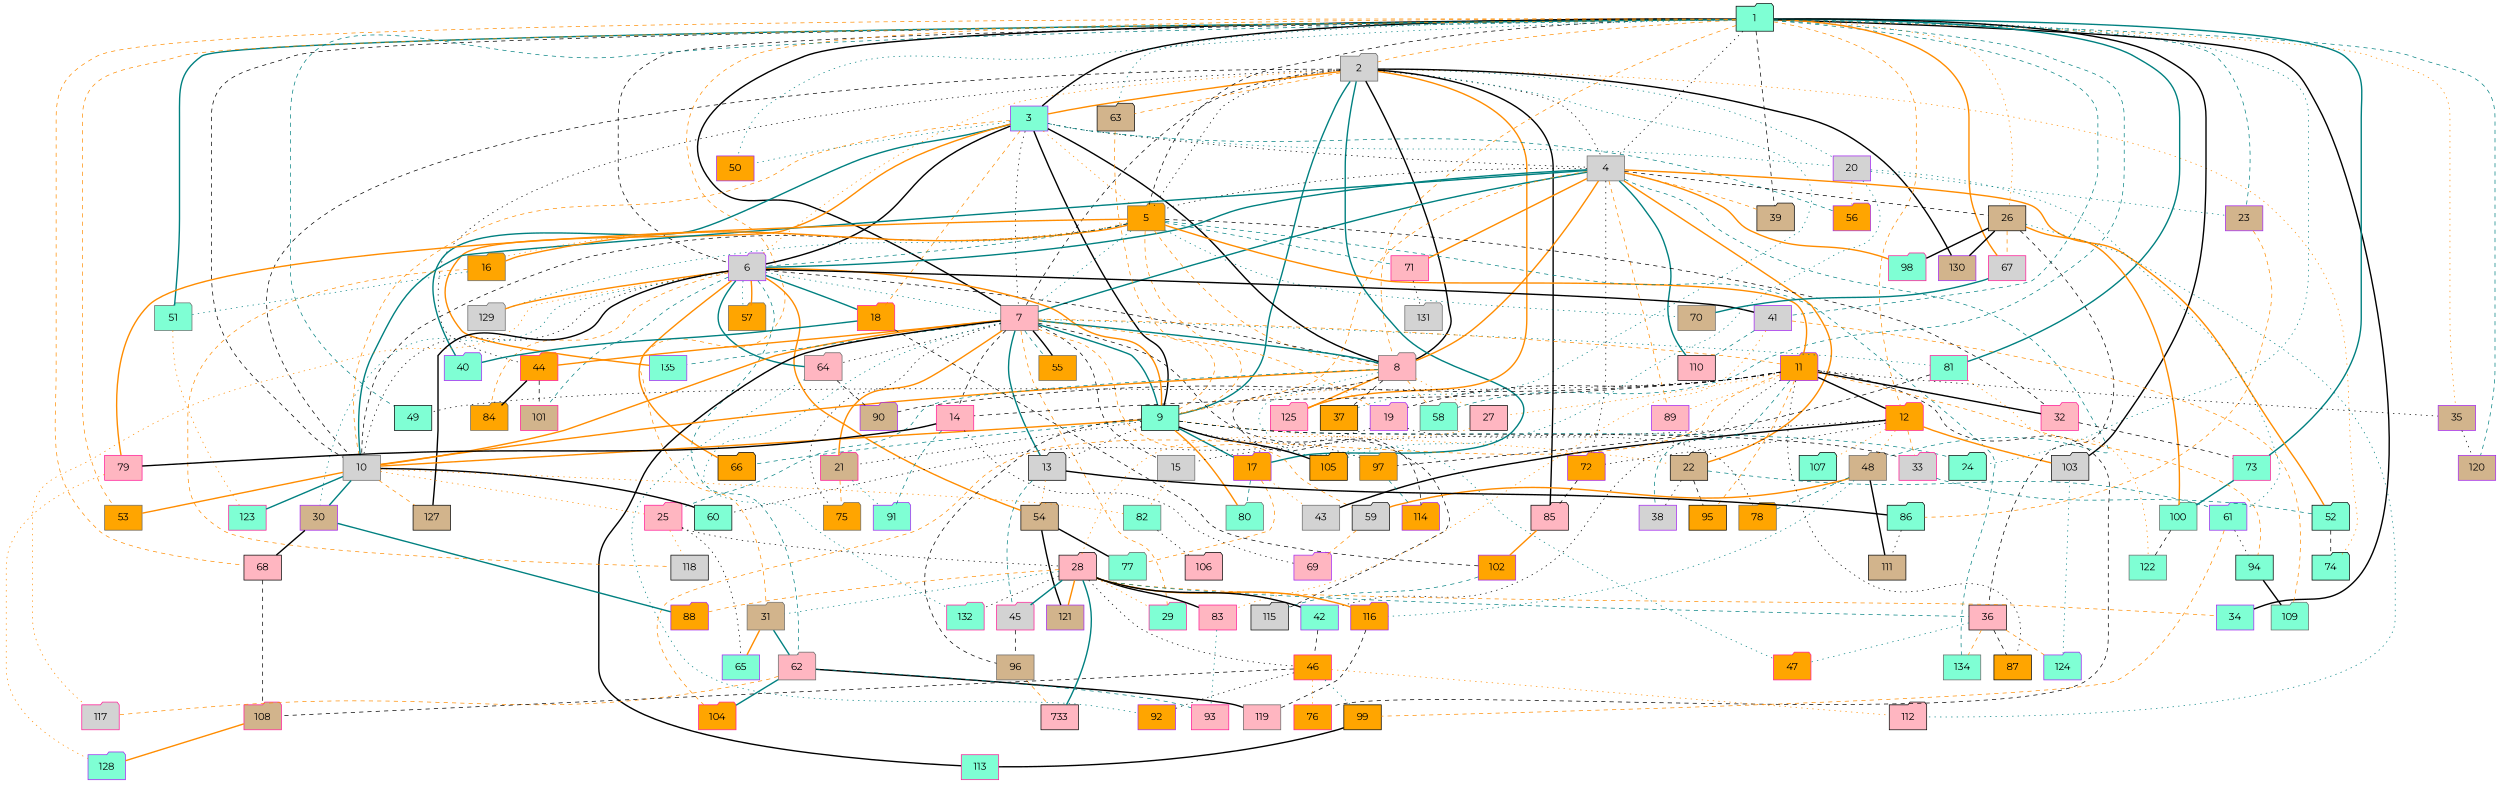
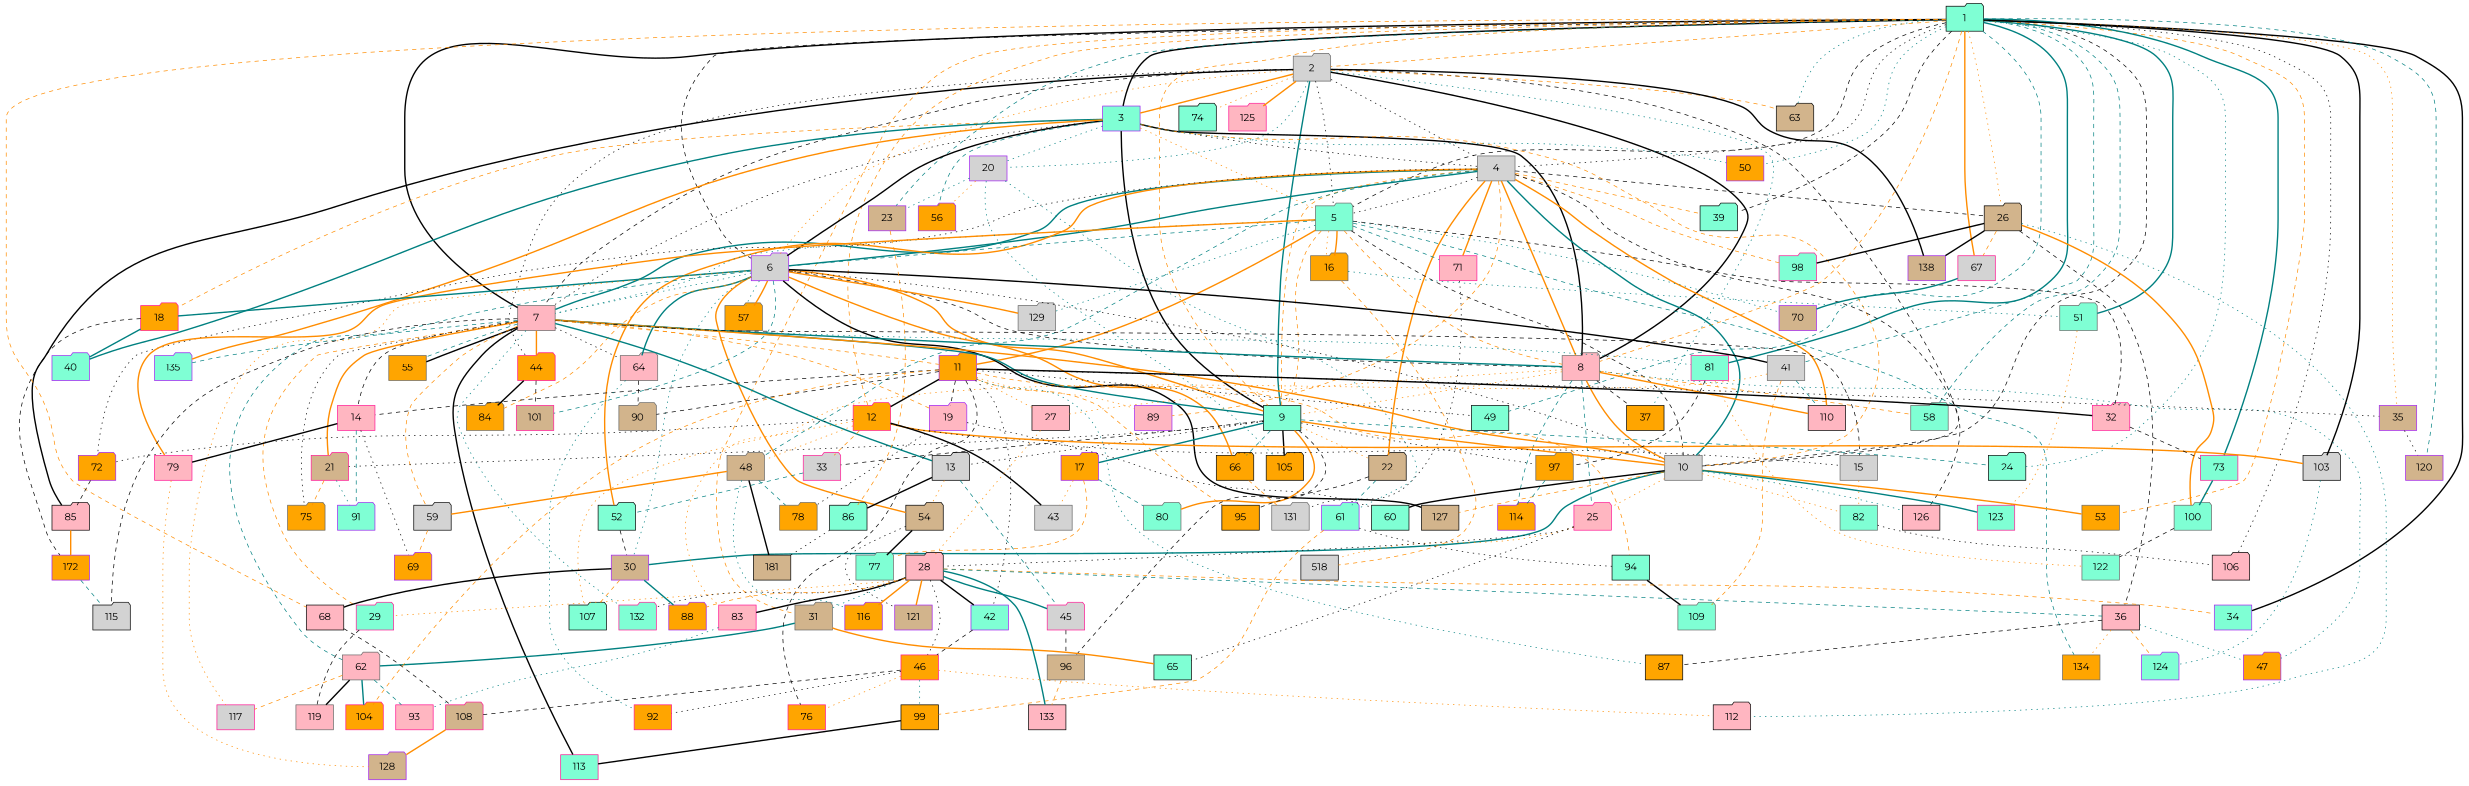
edge "1" -- "106": added
node "5": fillcolor orange -> aquamarine
node "39": fillcolor tan -> aquamarine
node "26": shape box -> folder
edge "4" -- "98": style bold -> dashed
edge "4" -- "110": color teal -> darkorange
node "130": label "130" -> "138"
edge "63" -- "9": now "1" -- "9"
node "70": color gray40 -> purple
node "41": color purple -> gray40
node "135": shape box -> folder
edge "2" -- "17": removed
edge "8" -- "125": now "8" -- "110"
node "90": color purple -> gray40
edge "8" -- "114": color black -> teal
edge "66" -- "131": added
node "38": removed
node "126": added
edge "52" -- "74": now "52" -- "30"
edge "54" -- "121": style bold -> dotted
node "118": label "118" -> "518"
node "69": fillcolor lightpink -> orange
node "102": label "102" -> "172"
node "111": label "111" -> "181"
edge "11" -- "87": color black -> teal
edge "30" -- "107": added
edge "36" -- "134": style dashed -> dotted
node "65": color purple -> black
node "47": color deeppink -> purple
node "134": fillcolor aquamarine -> orange
edge "116" -- "119": now "29" -- "119"
node "117": shape folder -> box
node "733": label "733" -> "133"
node "92": color purple -> deeppink
node "128": fillcolor aquamarine -> tan
